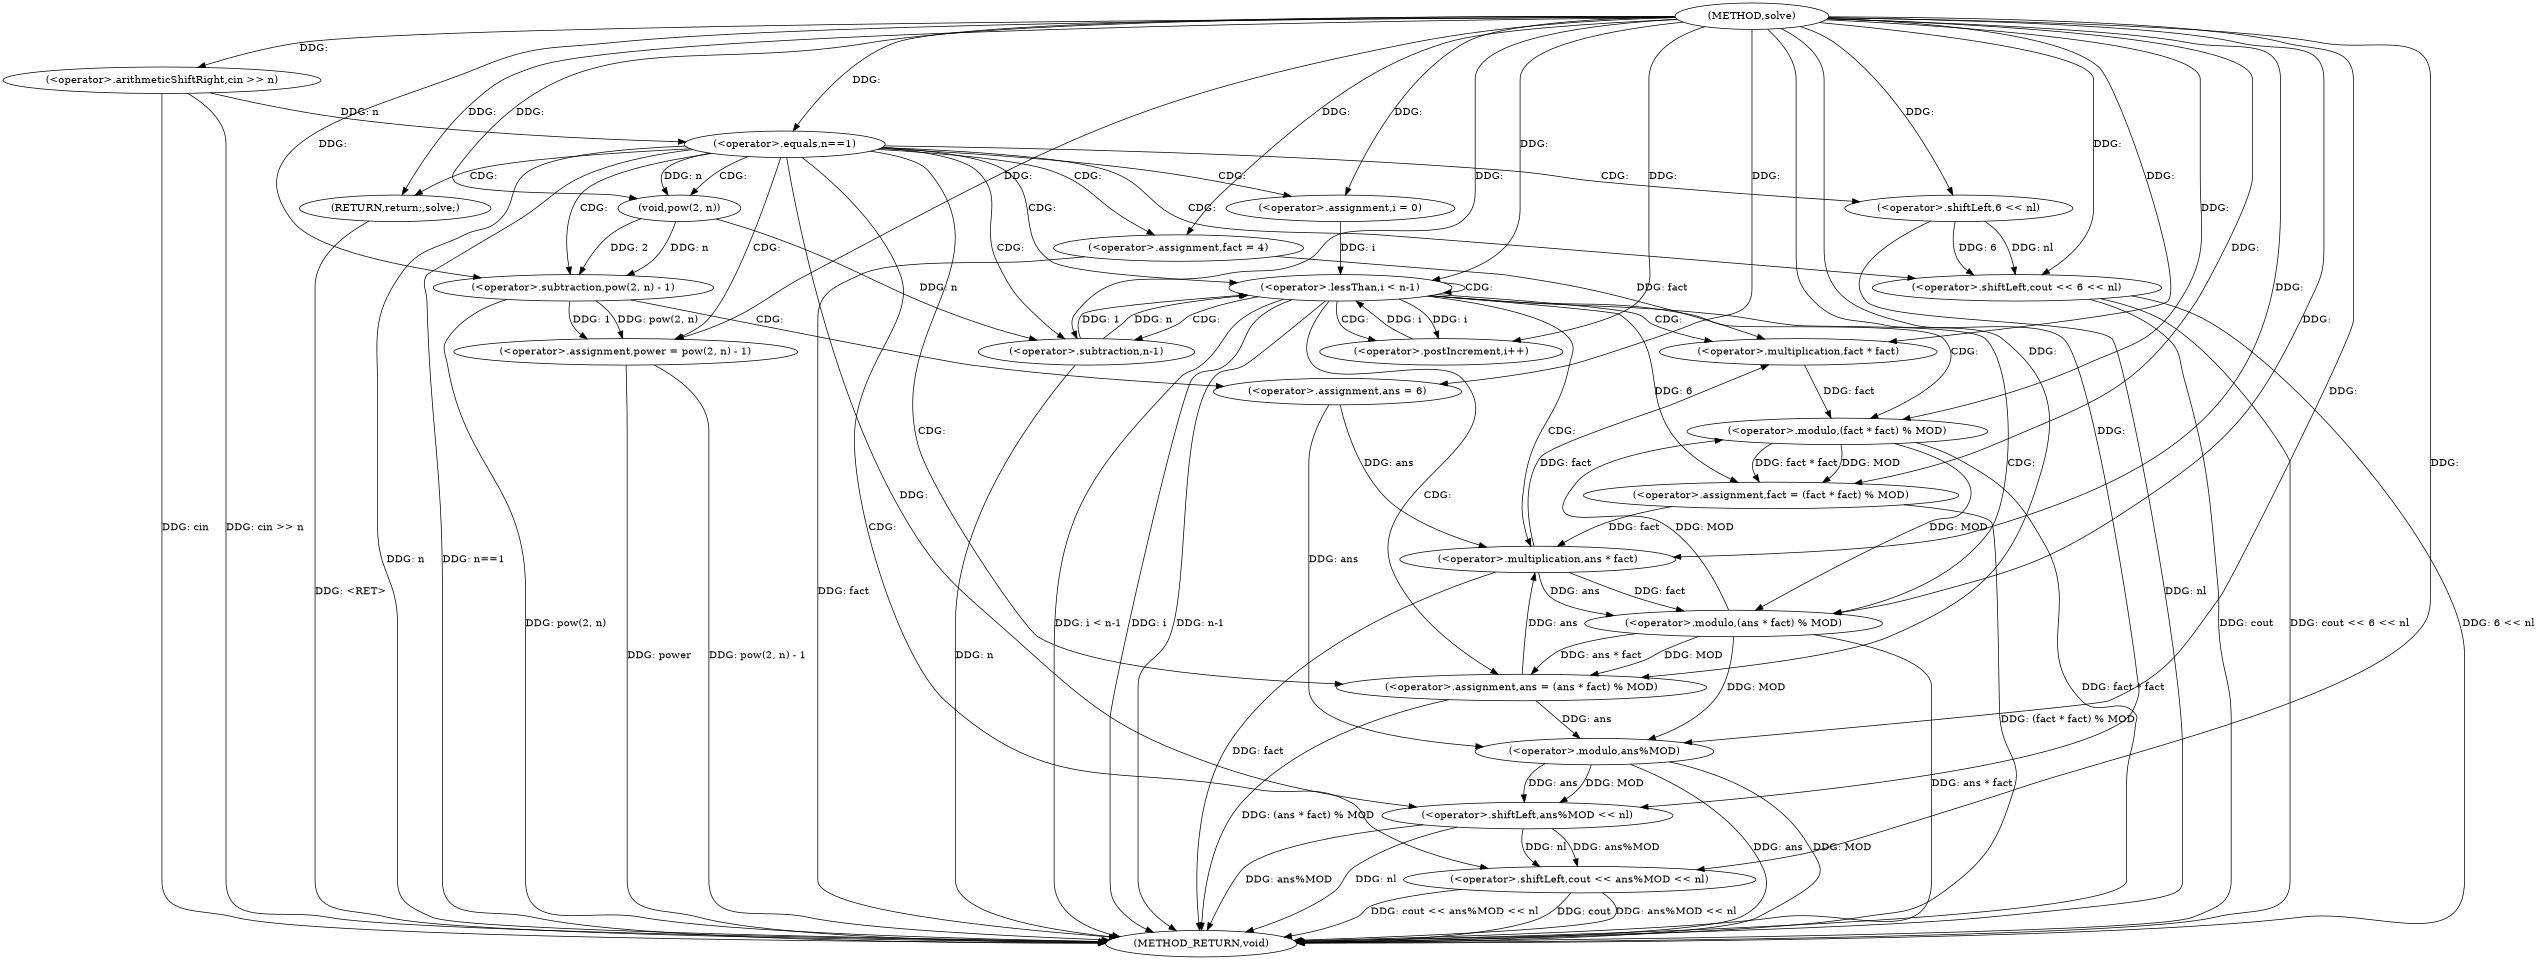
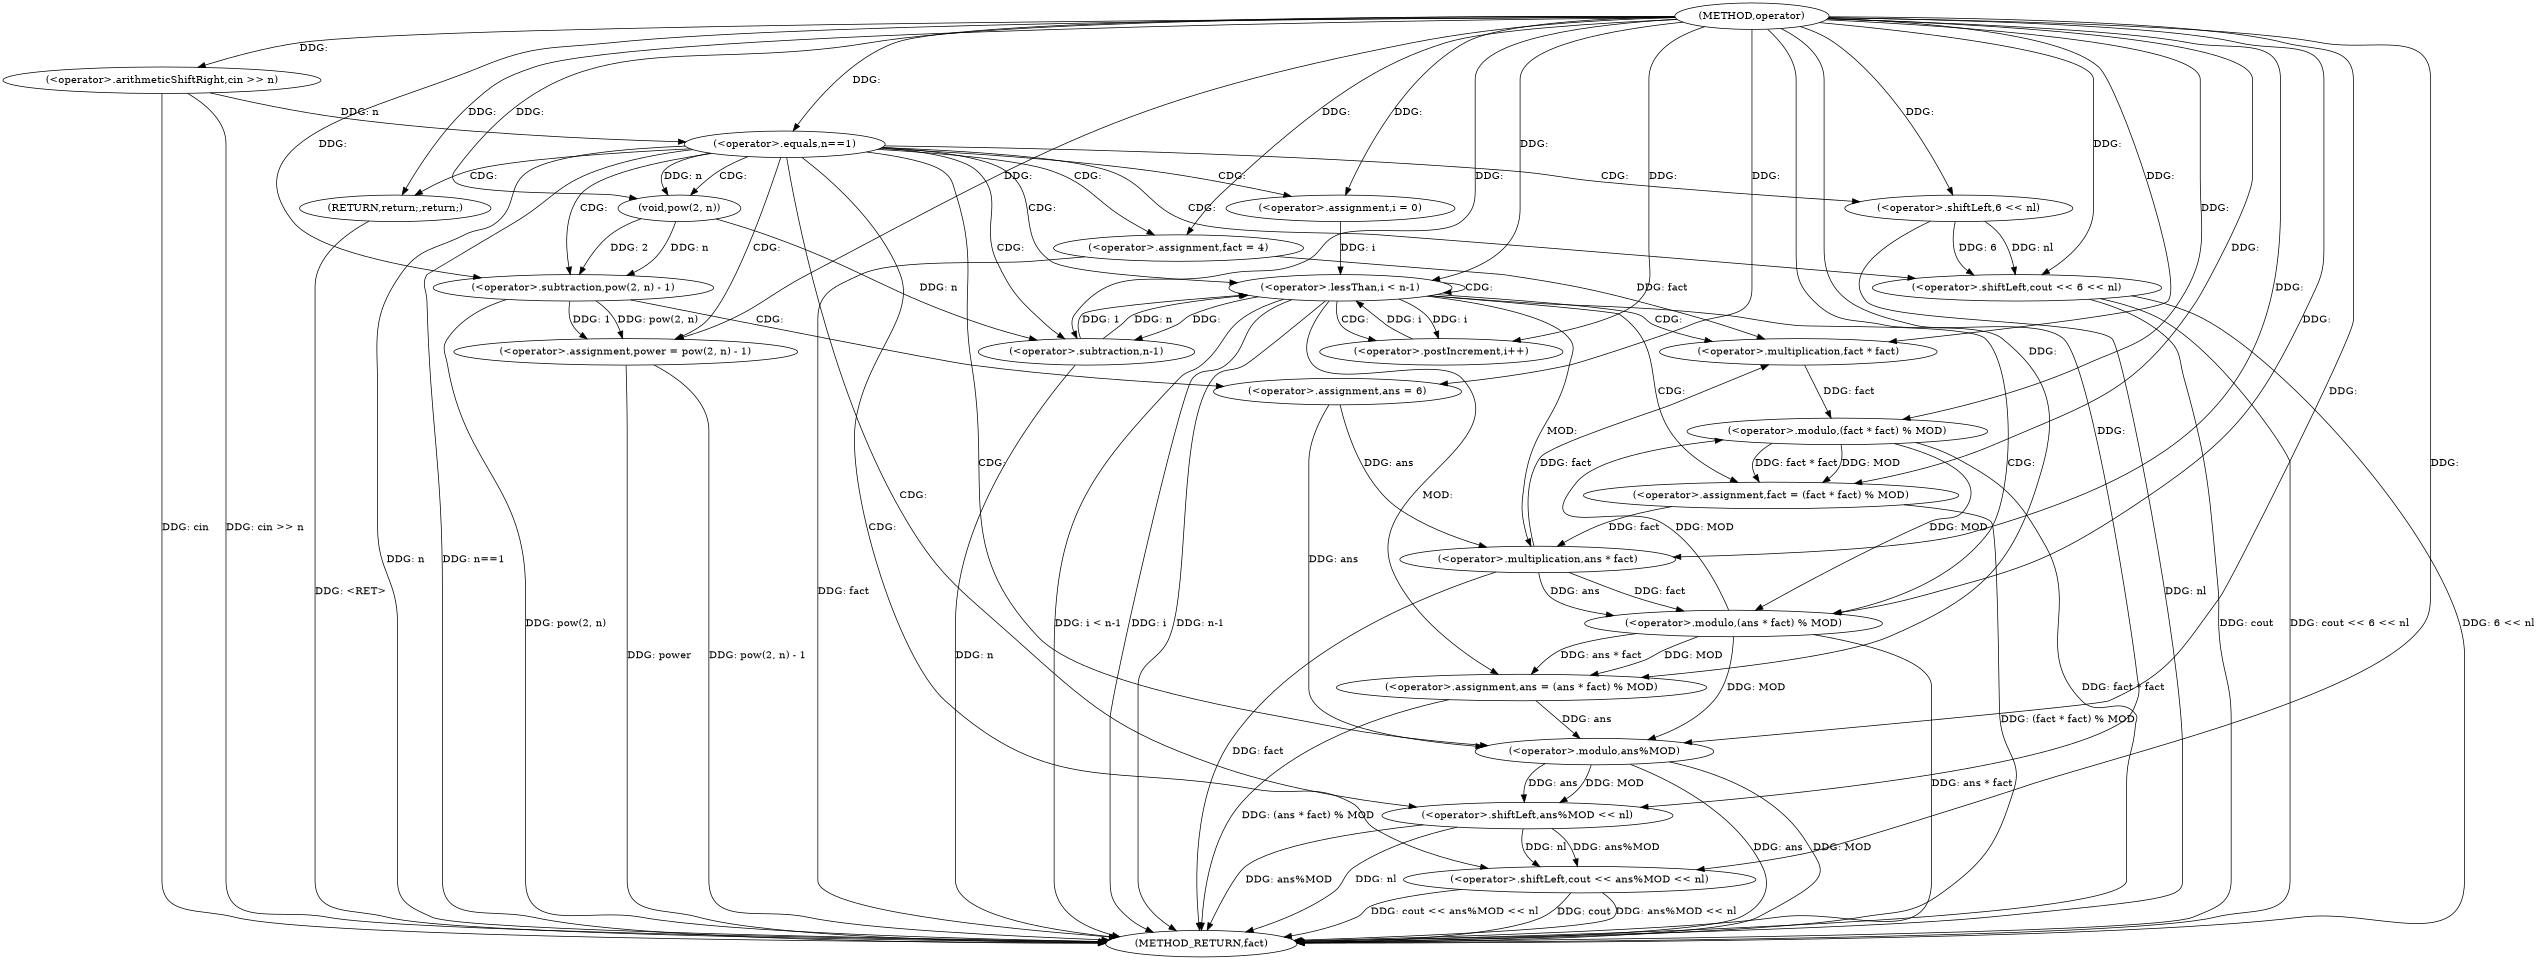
node "(METHOD,solve)": label "(METHOD,solve)" -> "(METHOD,operator)"
node "(RETURN,return;,solve;)": label "(RETURN,return;,solve;)" -> "(RETURN,return;,return;)"
edge "(<operator>.lessThan,i < n-1)" -> "(<operator>.subtraction,n-1)": label "CDG: " -> "DDG: "
edge "(<operator>.lessThan,i < n-1)" -> "(<operator>.modulo,(fact * fact) % MOD)": removed, label "CDG:"
edge "(<operator>.lessThan,i < n-1)" -> "(<operator>.assignment,fact = (fact * fact) % MOD)": label "DDG: 6" -> "CDG: "
edge "(<operator>.lessThan,i < n-1)" -> "(<operator>.multiplication,ans * fact)": label "CDG: " -> "MOD: "
edge "(<operator>.equals,n==1)" -> "(<operator>.shiftLeft,ans%MOD << nl)": label "DDG: " -> "CDG: "
edge "(<operator>.lessThan,i < n-1)" -> "(<operator>.assignment,ans = (ans * fact) % MOD)": label "CDG: " -> "MOD: "
edge "(<operator>.equals,n==1)" -> "(<operator>.assignment,ans = (ans * fact) % MOD)": now "(<operator>.equals,n==1)" -> "(<operator>.modulo,ans%MOD)"
edge "(<operator>.assignment,ans = (ans * fact) % MOD)" -> "(<operator>.multiplication,ans * fact)": removed, label "DDG: ans"
node "(METHOD_RETURN,void)": label "(METHOD_RETURN,void)" -> "(METHOD_RETURN,fact)"
